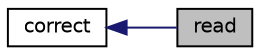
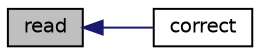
edge "read" -> "correct": reversed
